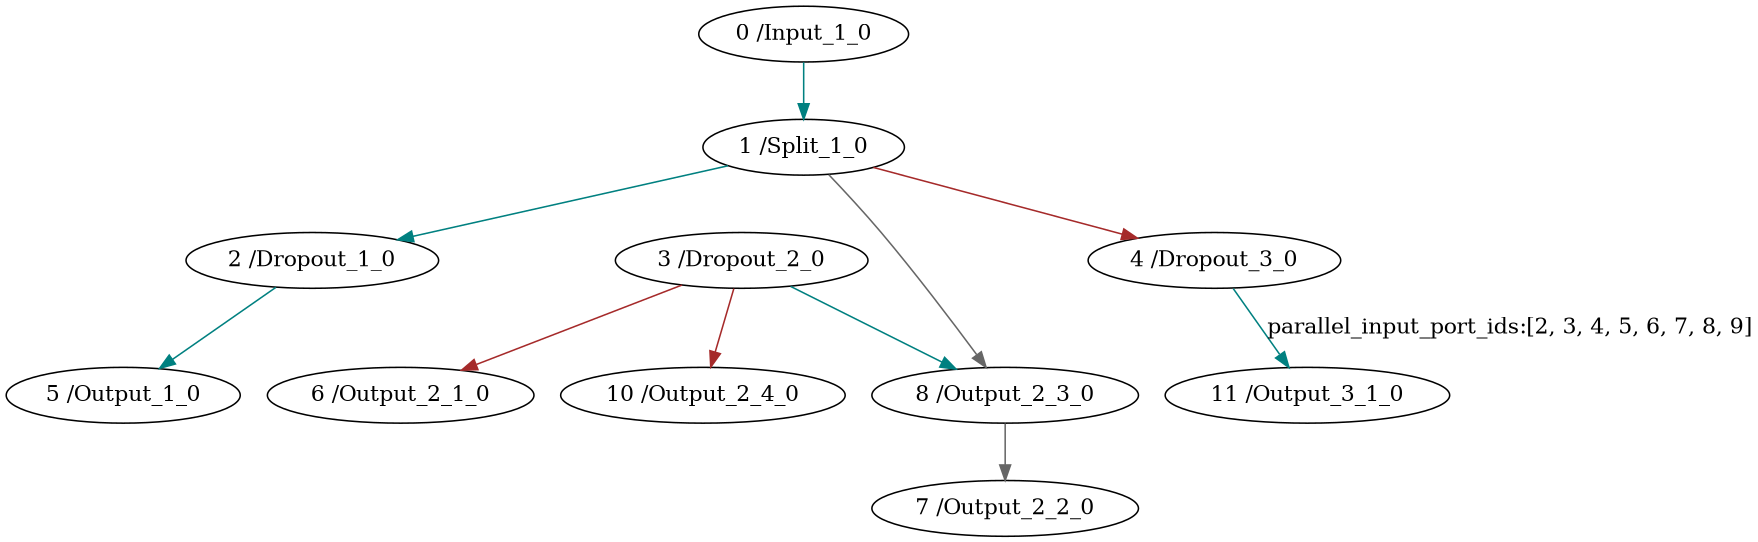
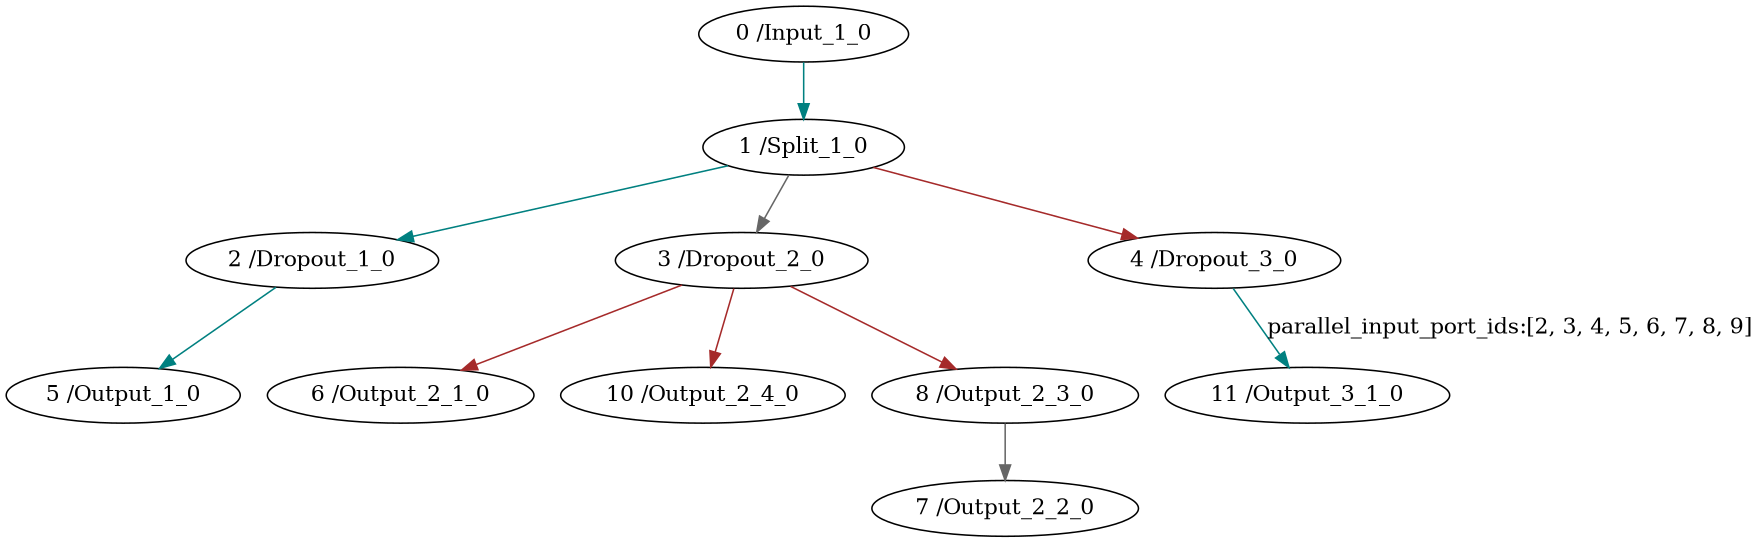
edge "1 /Split_1_0" -> "8 /Output_2_3_0": now "1 /Split_1_0" -> "3 /Dropout_2_0"
edge "3 /Dropout_2_0" -> "8 /Output_2_3_0": color teal -> brown
